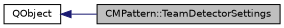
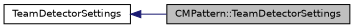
node "QObject": label "QObject" -> "TeamDetectorSettings"
